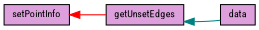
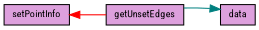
edge "data" -> "getUnsetEdges": reversed
